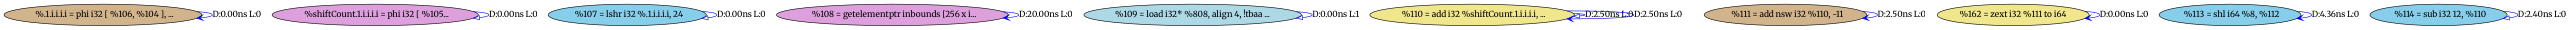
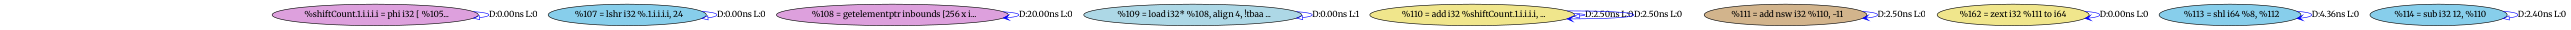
node "%.1.i.i.i.i = phi i32 [ %106, %104 ], ...": removed
node "%109 = load i32* %808, align 4, !tbaa ...": label "%109 = load i32* %808, align 4, !tbaa ..." -> "%109 = load i32* %108, align 4, !tbaa ..."
